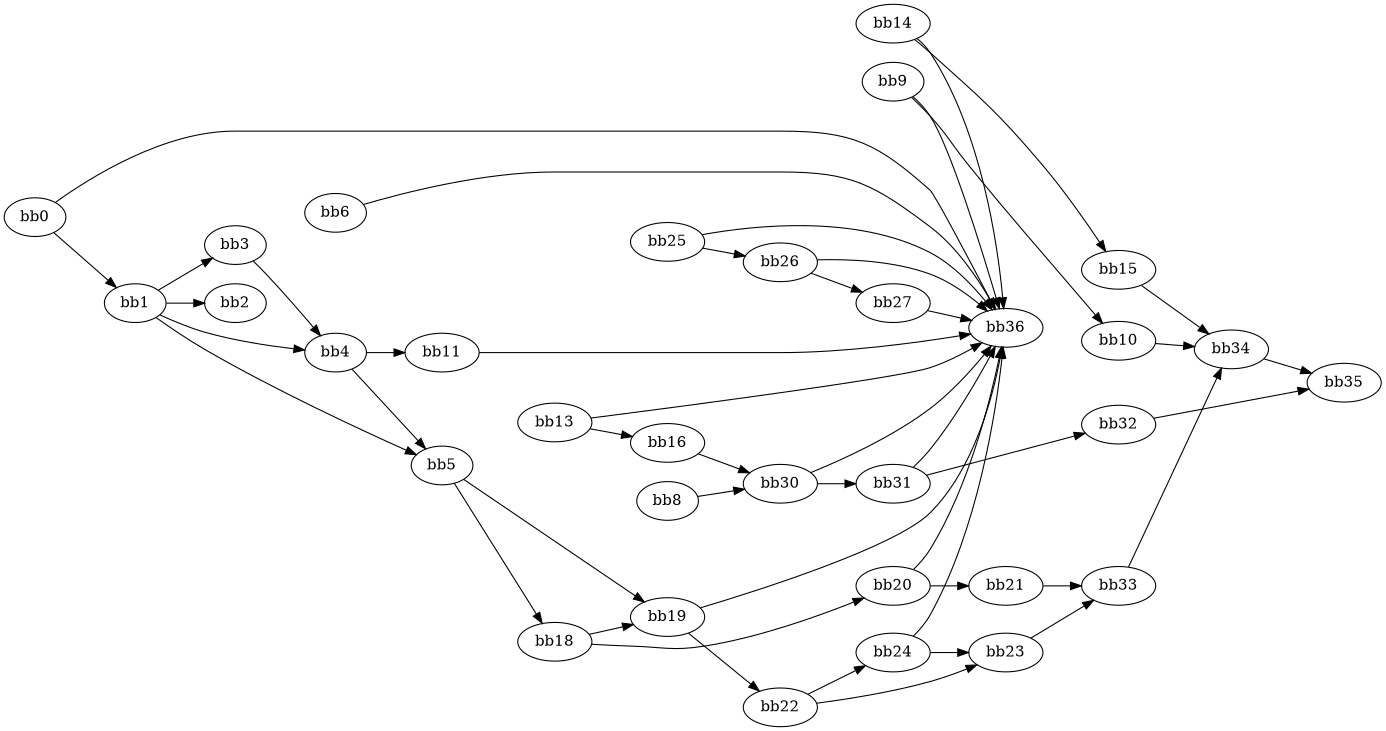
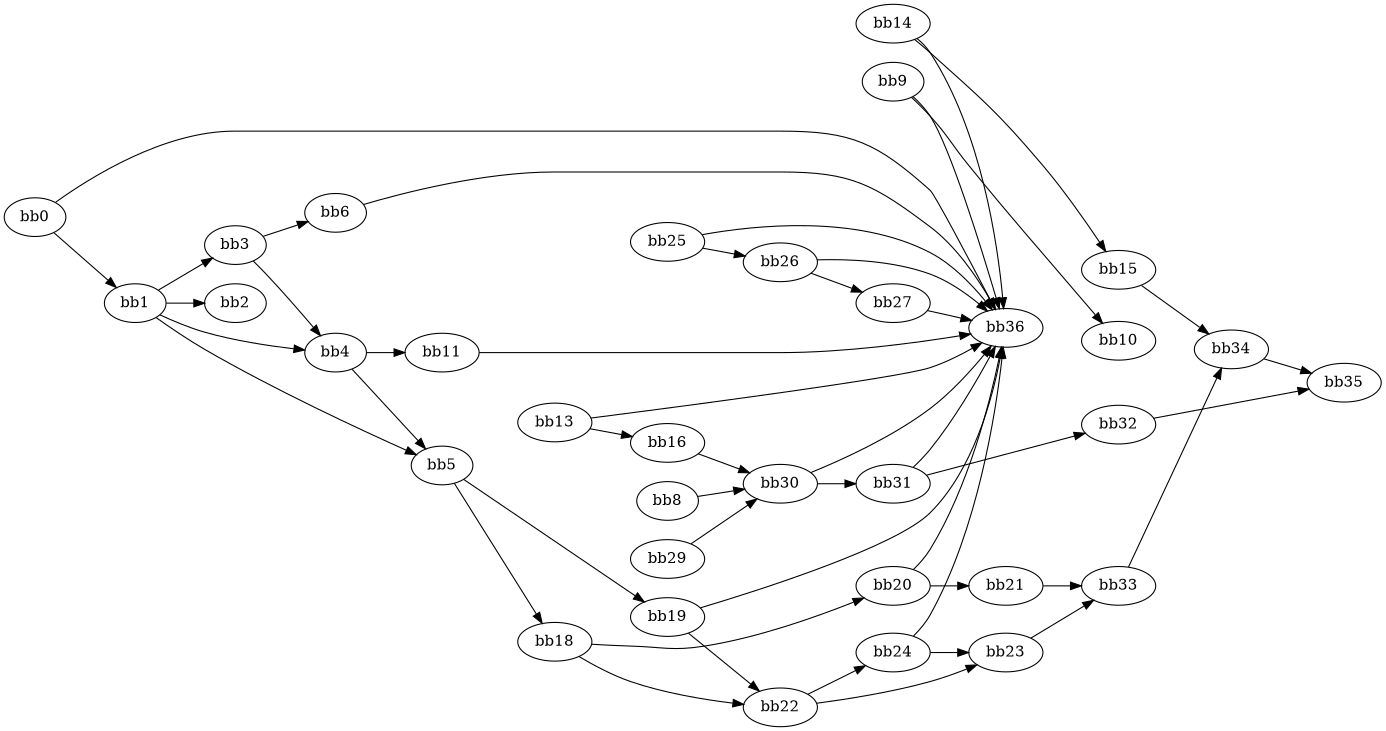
edge "bb3" -> "bb6": added
edge "bb10" -> "bb34": removed
node "bb29": added
edge "bb18" -> "bb19": now "bb18" -> "bb22"
